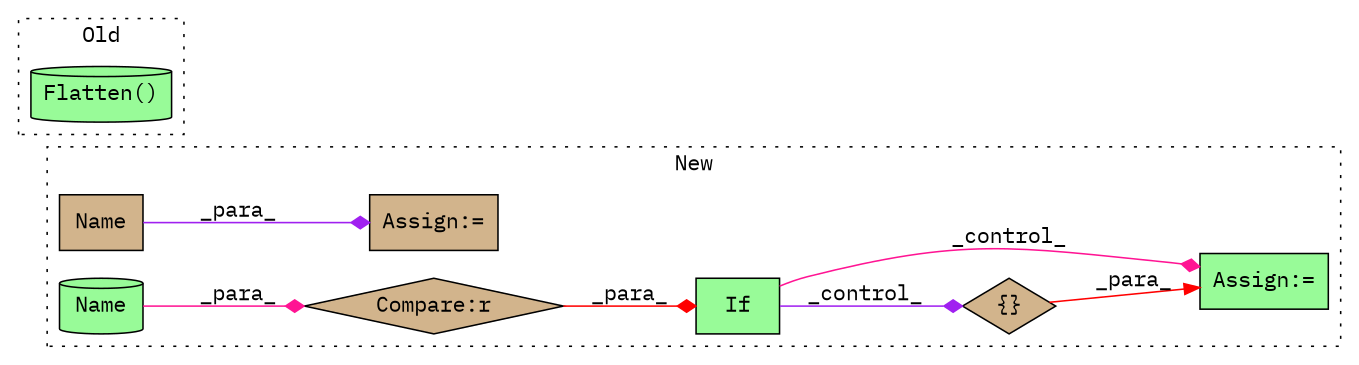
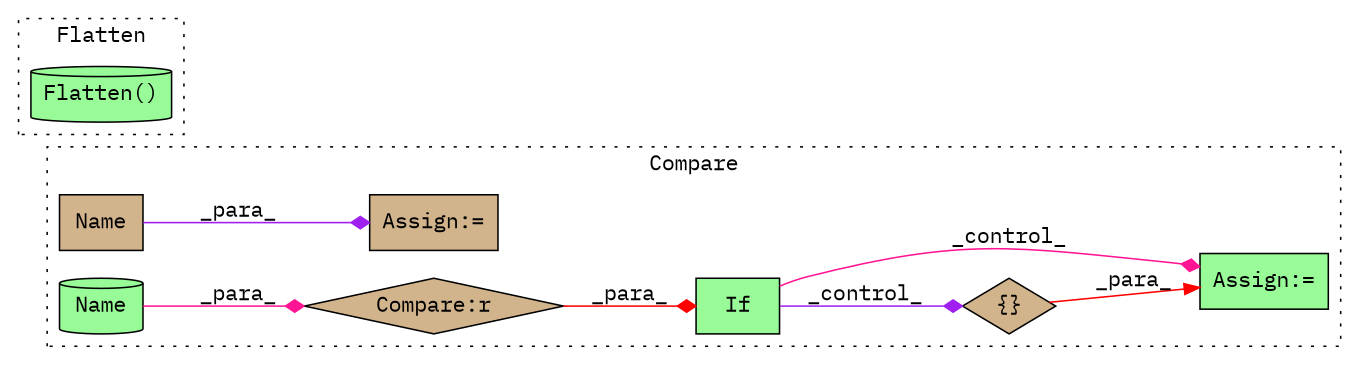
cluster "Old": label "Old" -> "Flatten"
cluster "New": label "New" -> "Compare"
